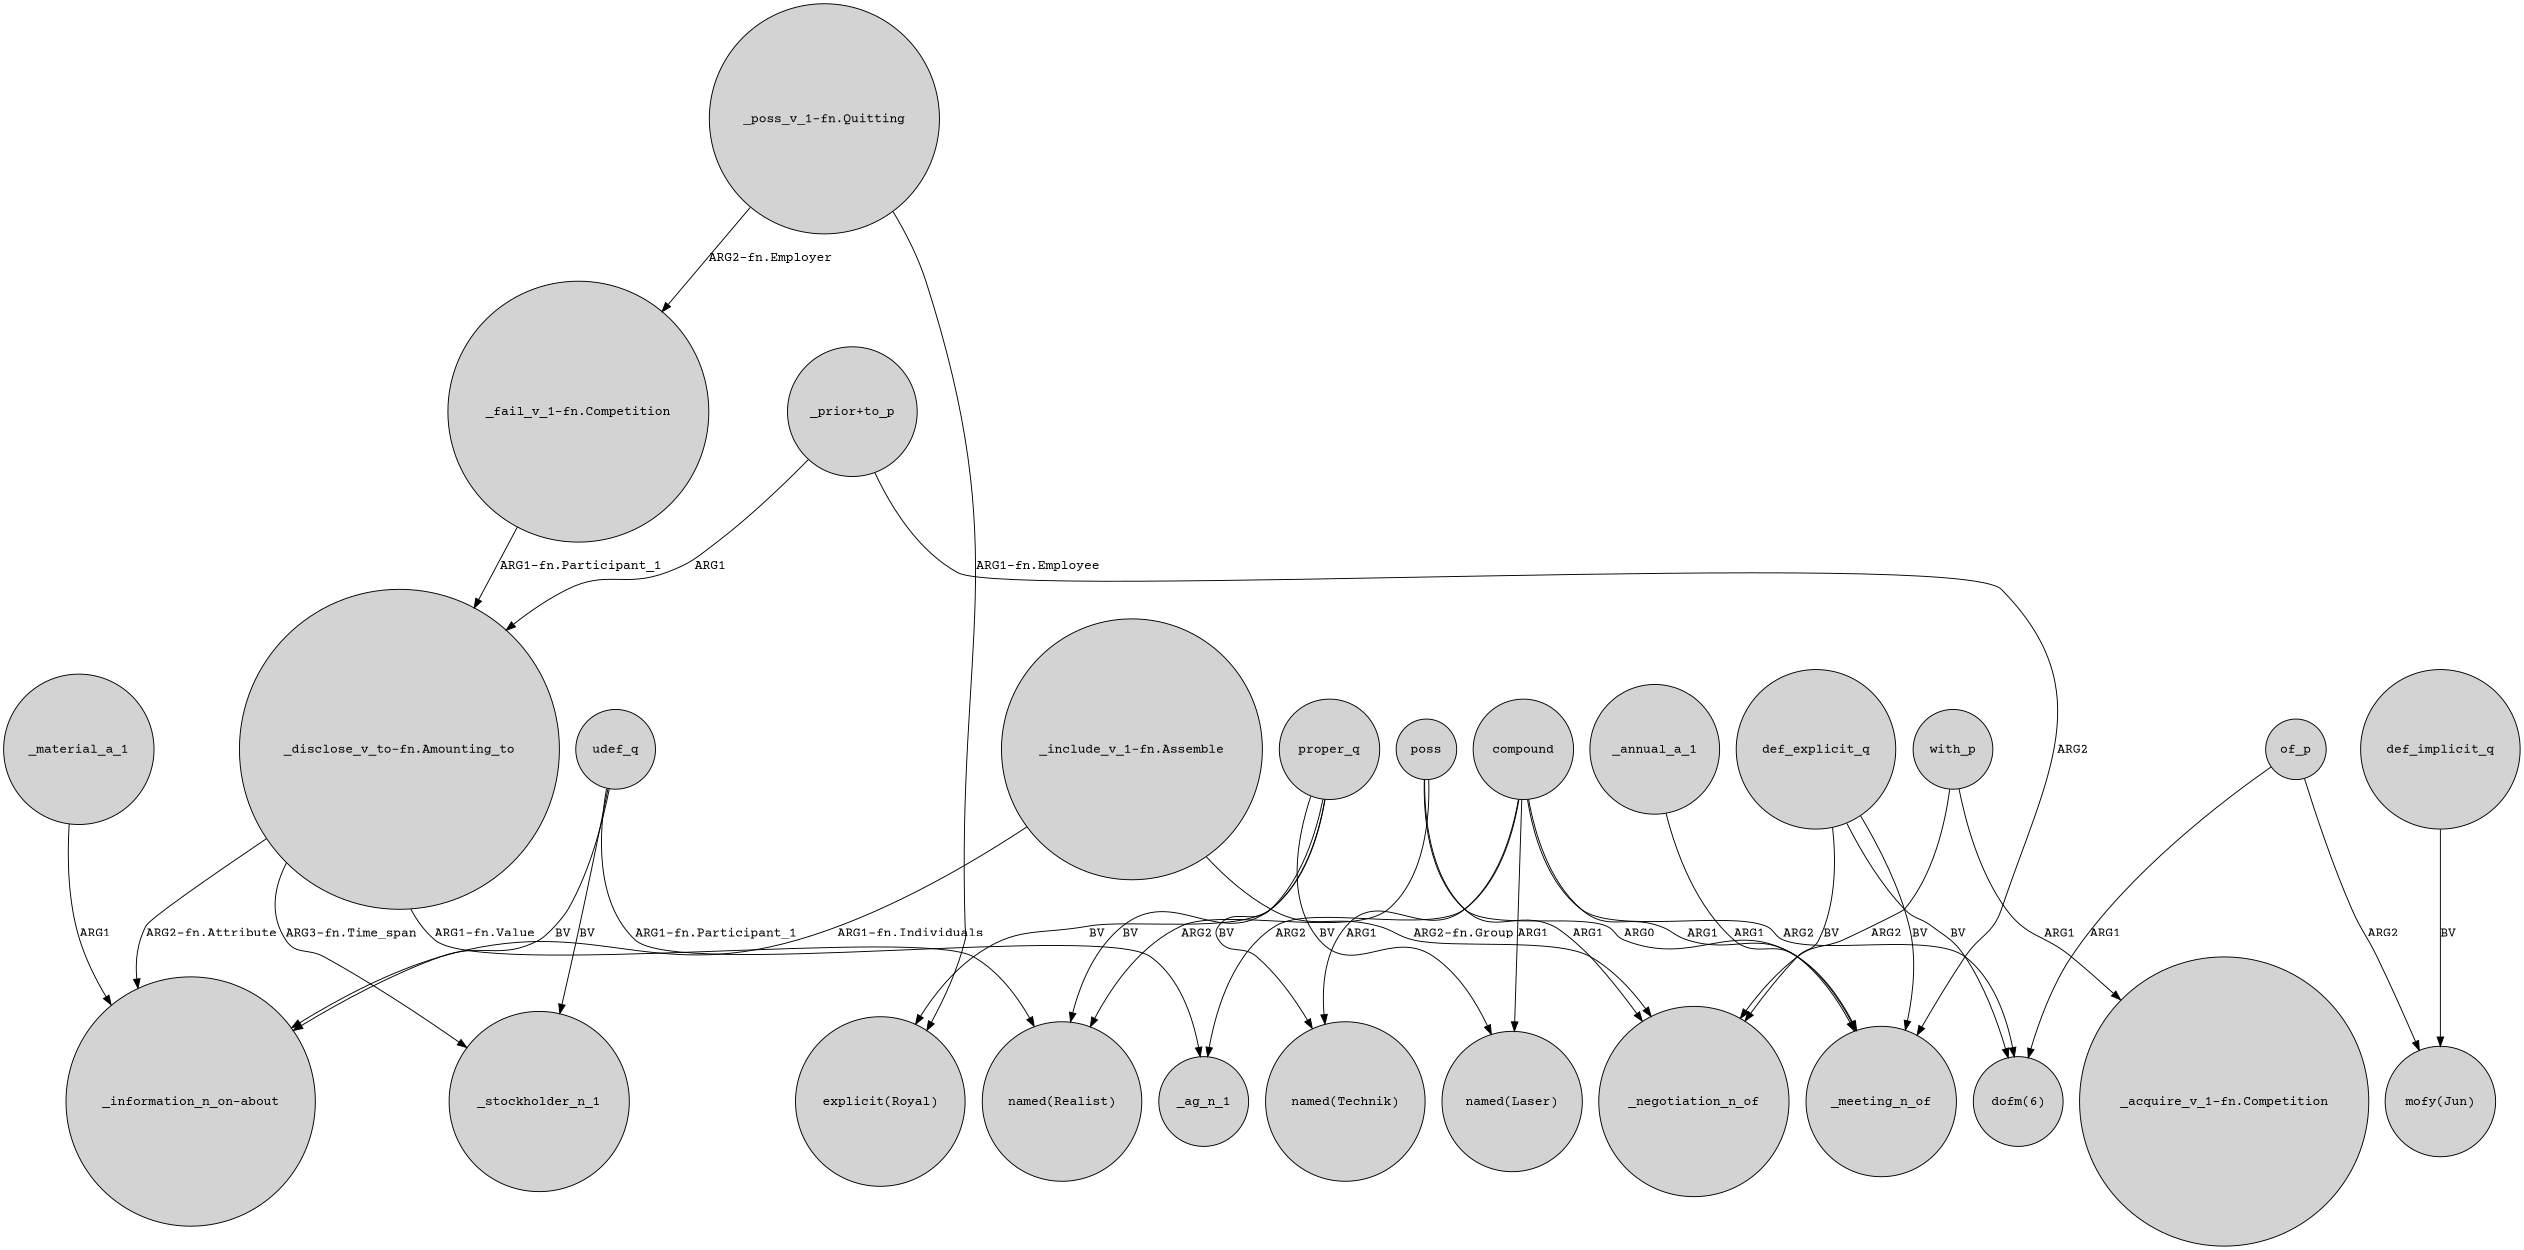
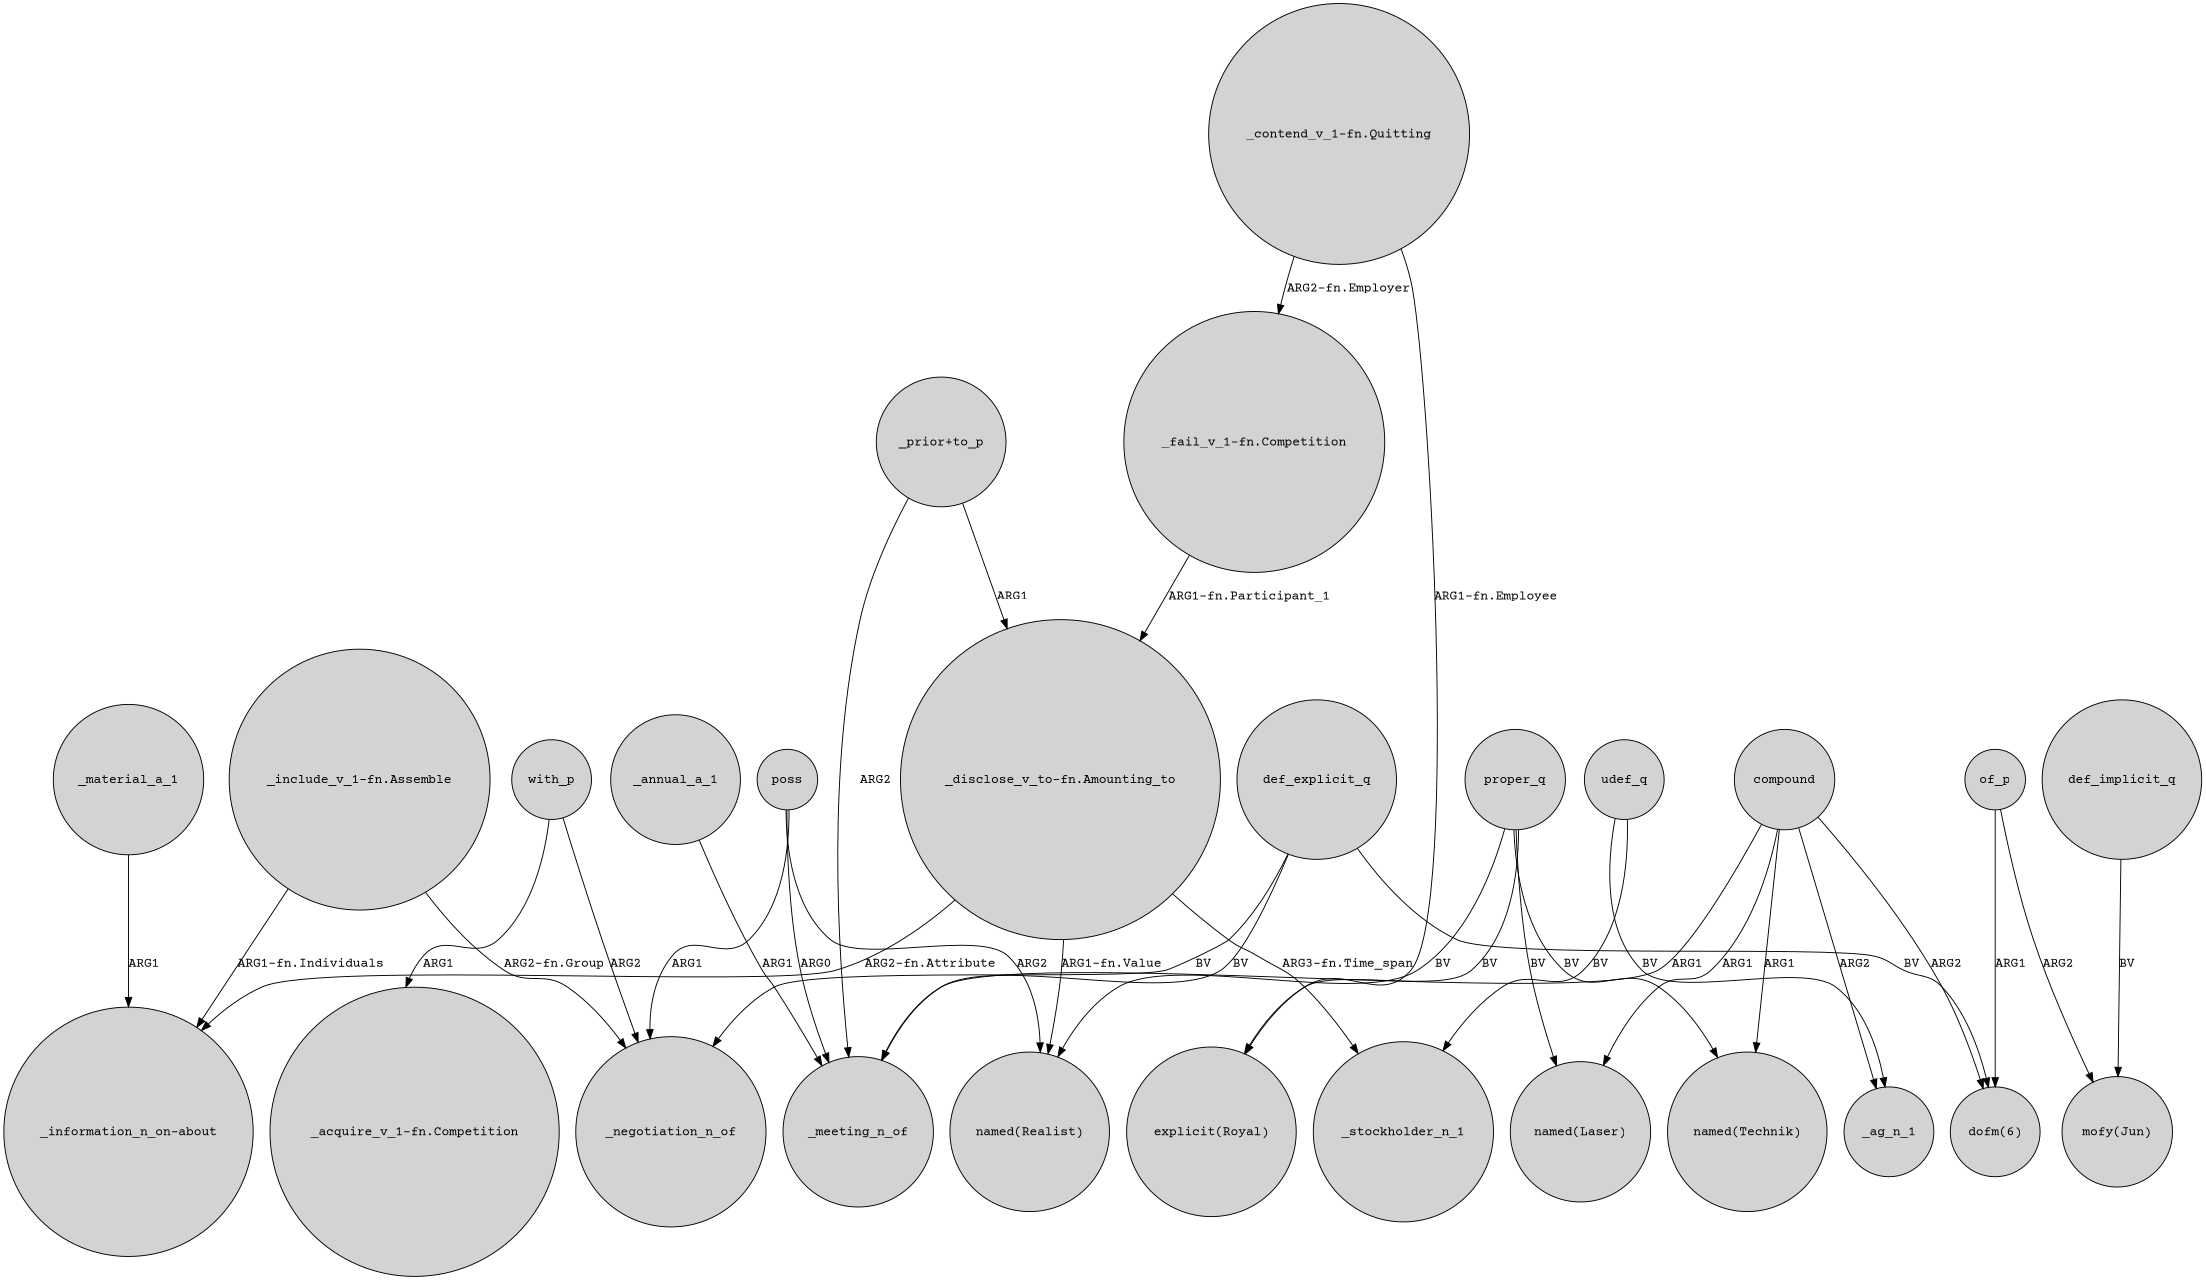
node "_poss_v_1-fn.Quitting": label "_poss_v_1-fn.Quitting" -> "_contend_v_1-fn.Quitting"
edge "udef_q" -> "_ag_n_1": label "ARG1-fn.Participant_1" -> "BV"
edge "udef_q" -> "_information_n_on-about": removed, label "BV"
